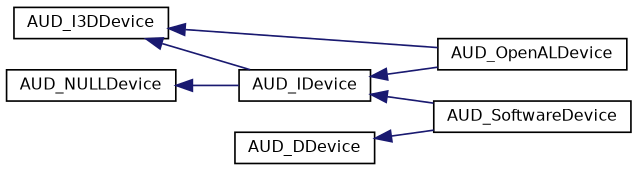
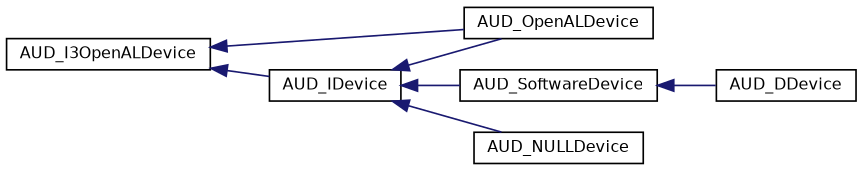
node "AUD_I3DDevice": label "AUD_I3DDevice" -> "AUD_I3OpenALDevice"
edge "AUD_IDevice" -> "AUD_NULLDevice": reversed
edge "AUD_SoftwareDevice" -> "AUD_DDevice": reversed
